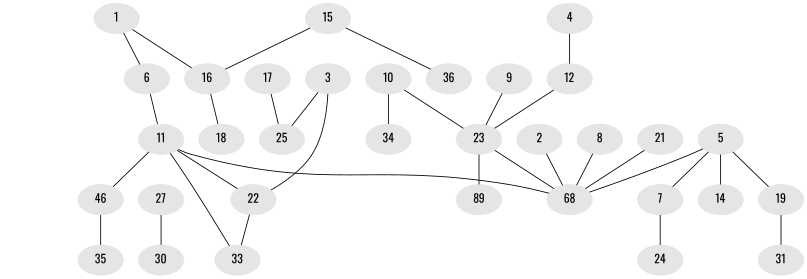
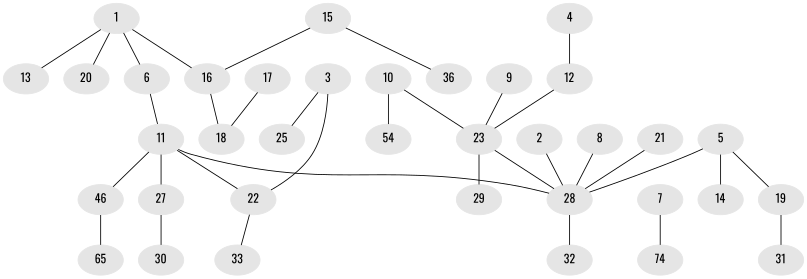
node "13": added
node "20": added
edge "17" -- "25": now "17" -- "18"
node "34": label "34" -> "54"
edge "5" -- "7": removed
edge "11" -- "33": now "11" -- "27"
node "89": label "89" -> "29"
node "68": label "68" -> "28"
node "35": label "35" -> "65"
node "32": added
node "24": label "24" -> "74"
